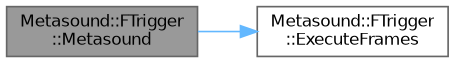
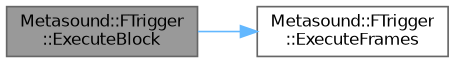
node "Metasound::FTrigger ::Metasound": label "Metasound::FTrigger ::Metasound" -> "Metasound::FTrigger ::ExecuteBlock"
